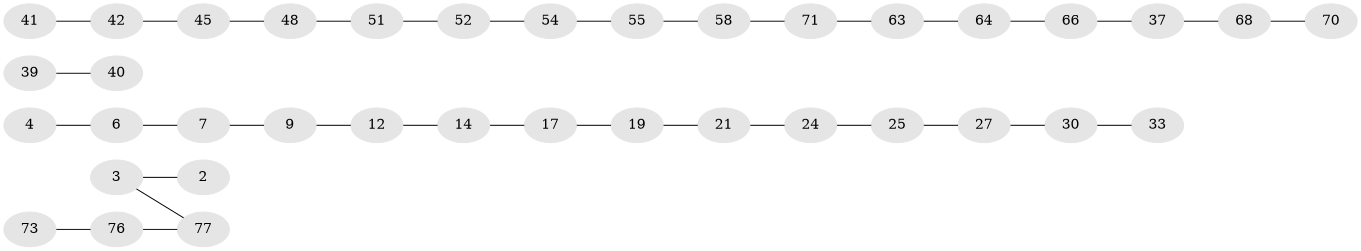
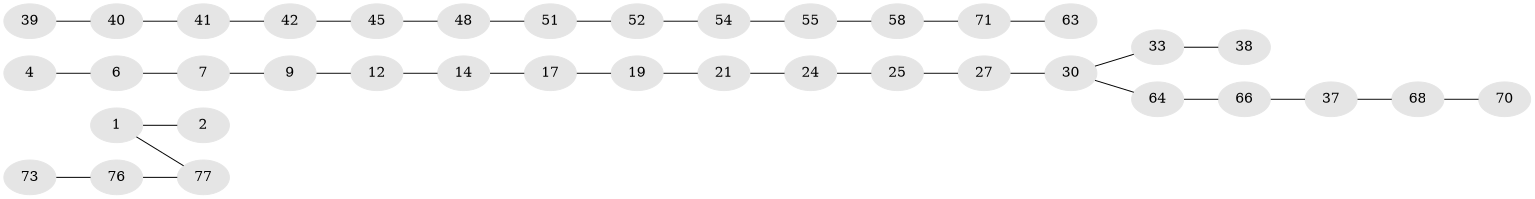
edge "40" -- "41": added
edge "63" -- "64": now "30" -- "64"
node "38": added
node "3": label "3" -> "1"
